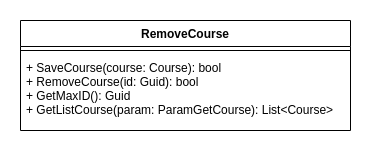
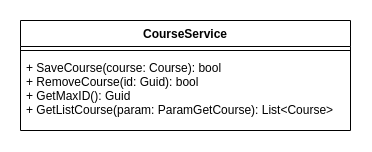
node "RemoveCourse": label "RemoveCourse" -> "CourseService"
